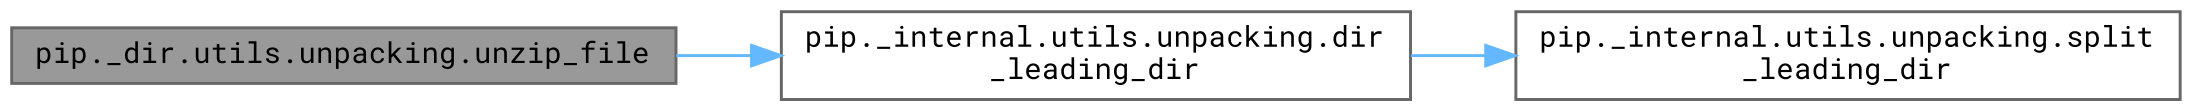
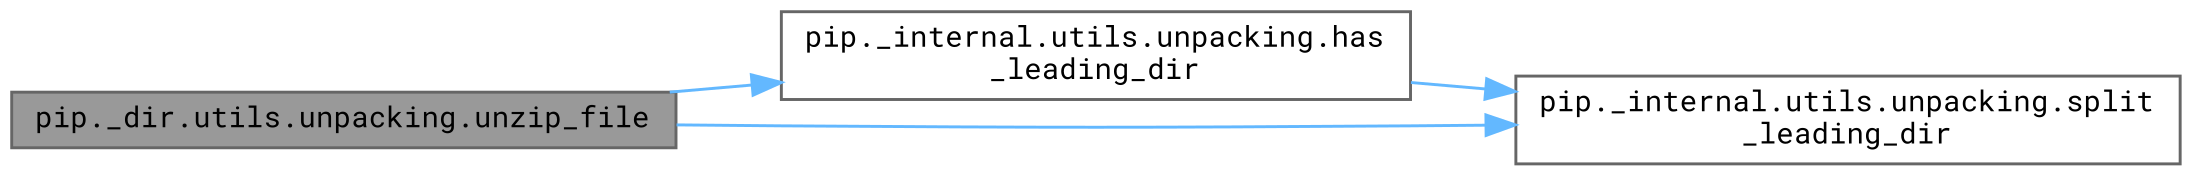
node "pip._internal.utils.unpacking.dir _leading_dir": label "pip._internal.utils.unpacking.dir _leading_dir" -> "pip._internal.utils.unpacking.has _leading_dir"
edge "pip._dir.utils.unpacking.unzip_file" -> "pip._internal.utils.unpacking.split _leading_dir": added
